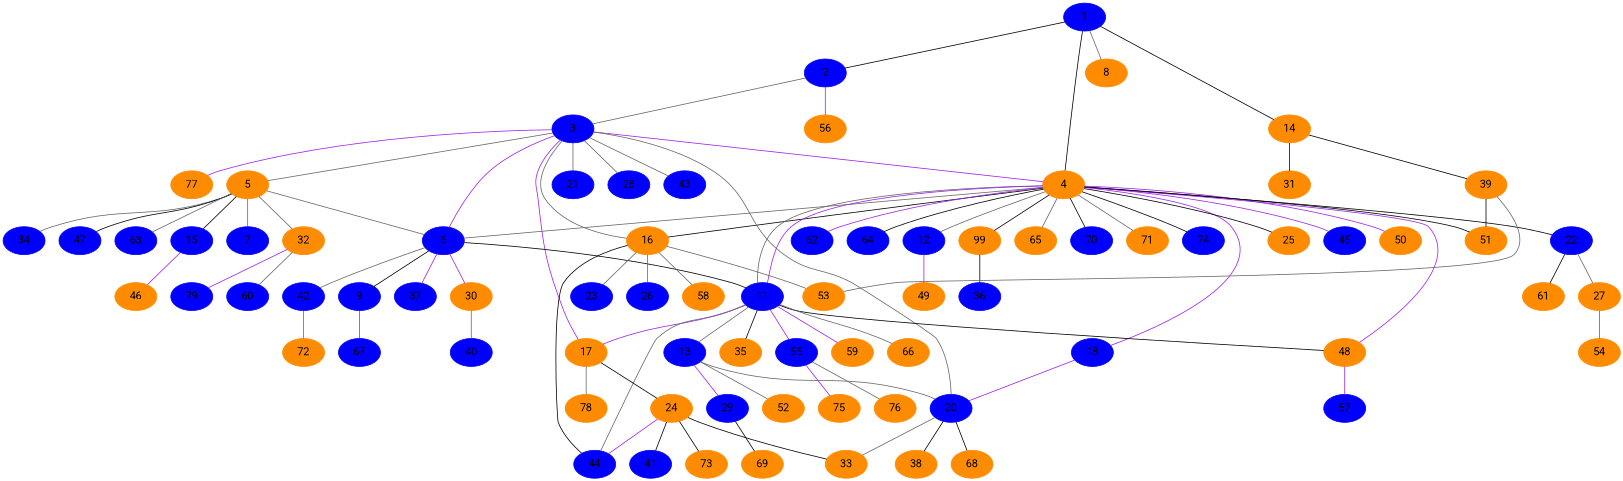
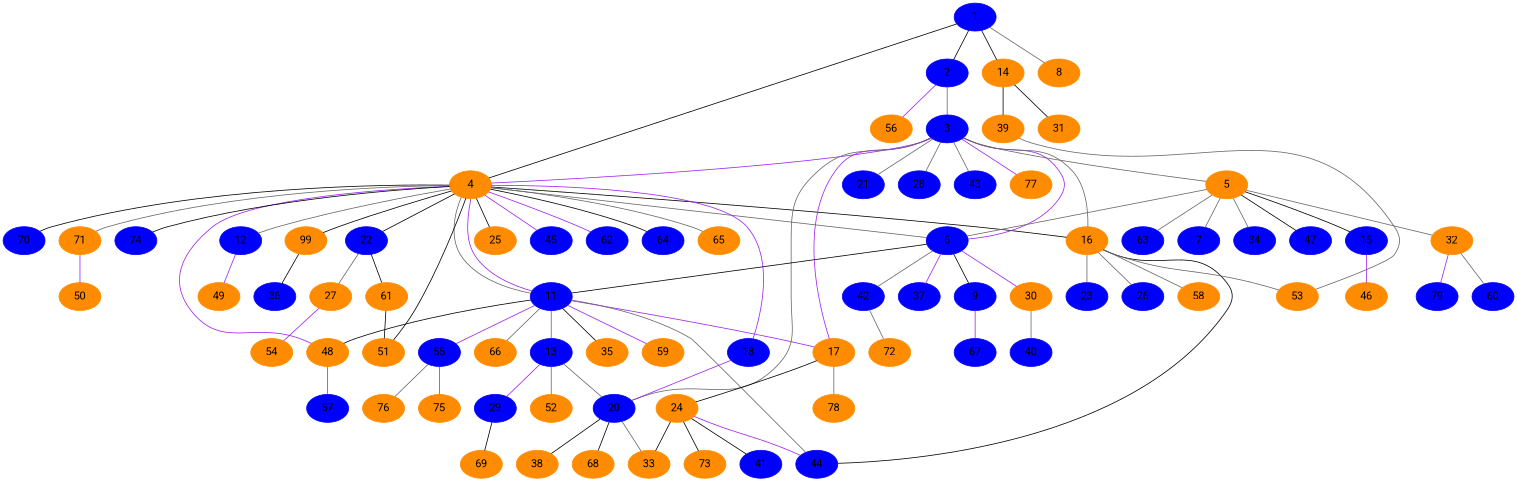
edge "4" -- "50": now "71" -- "50"
edge "39" -- "51": now "61" -- "51"
